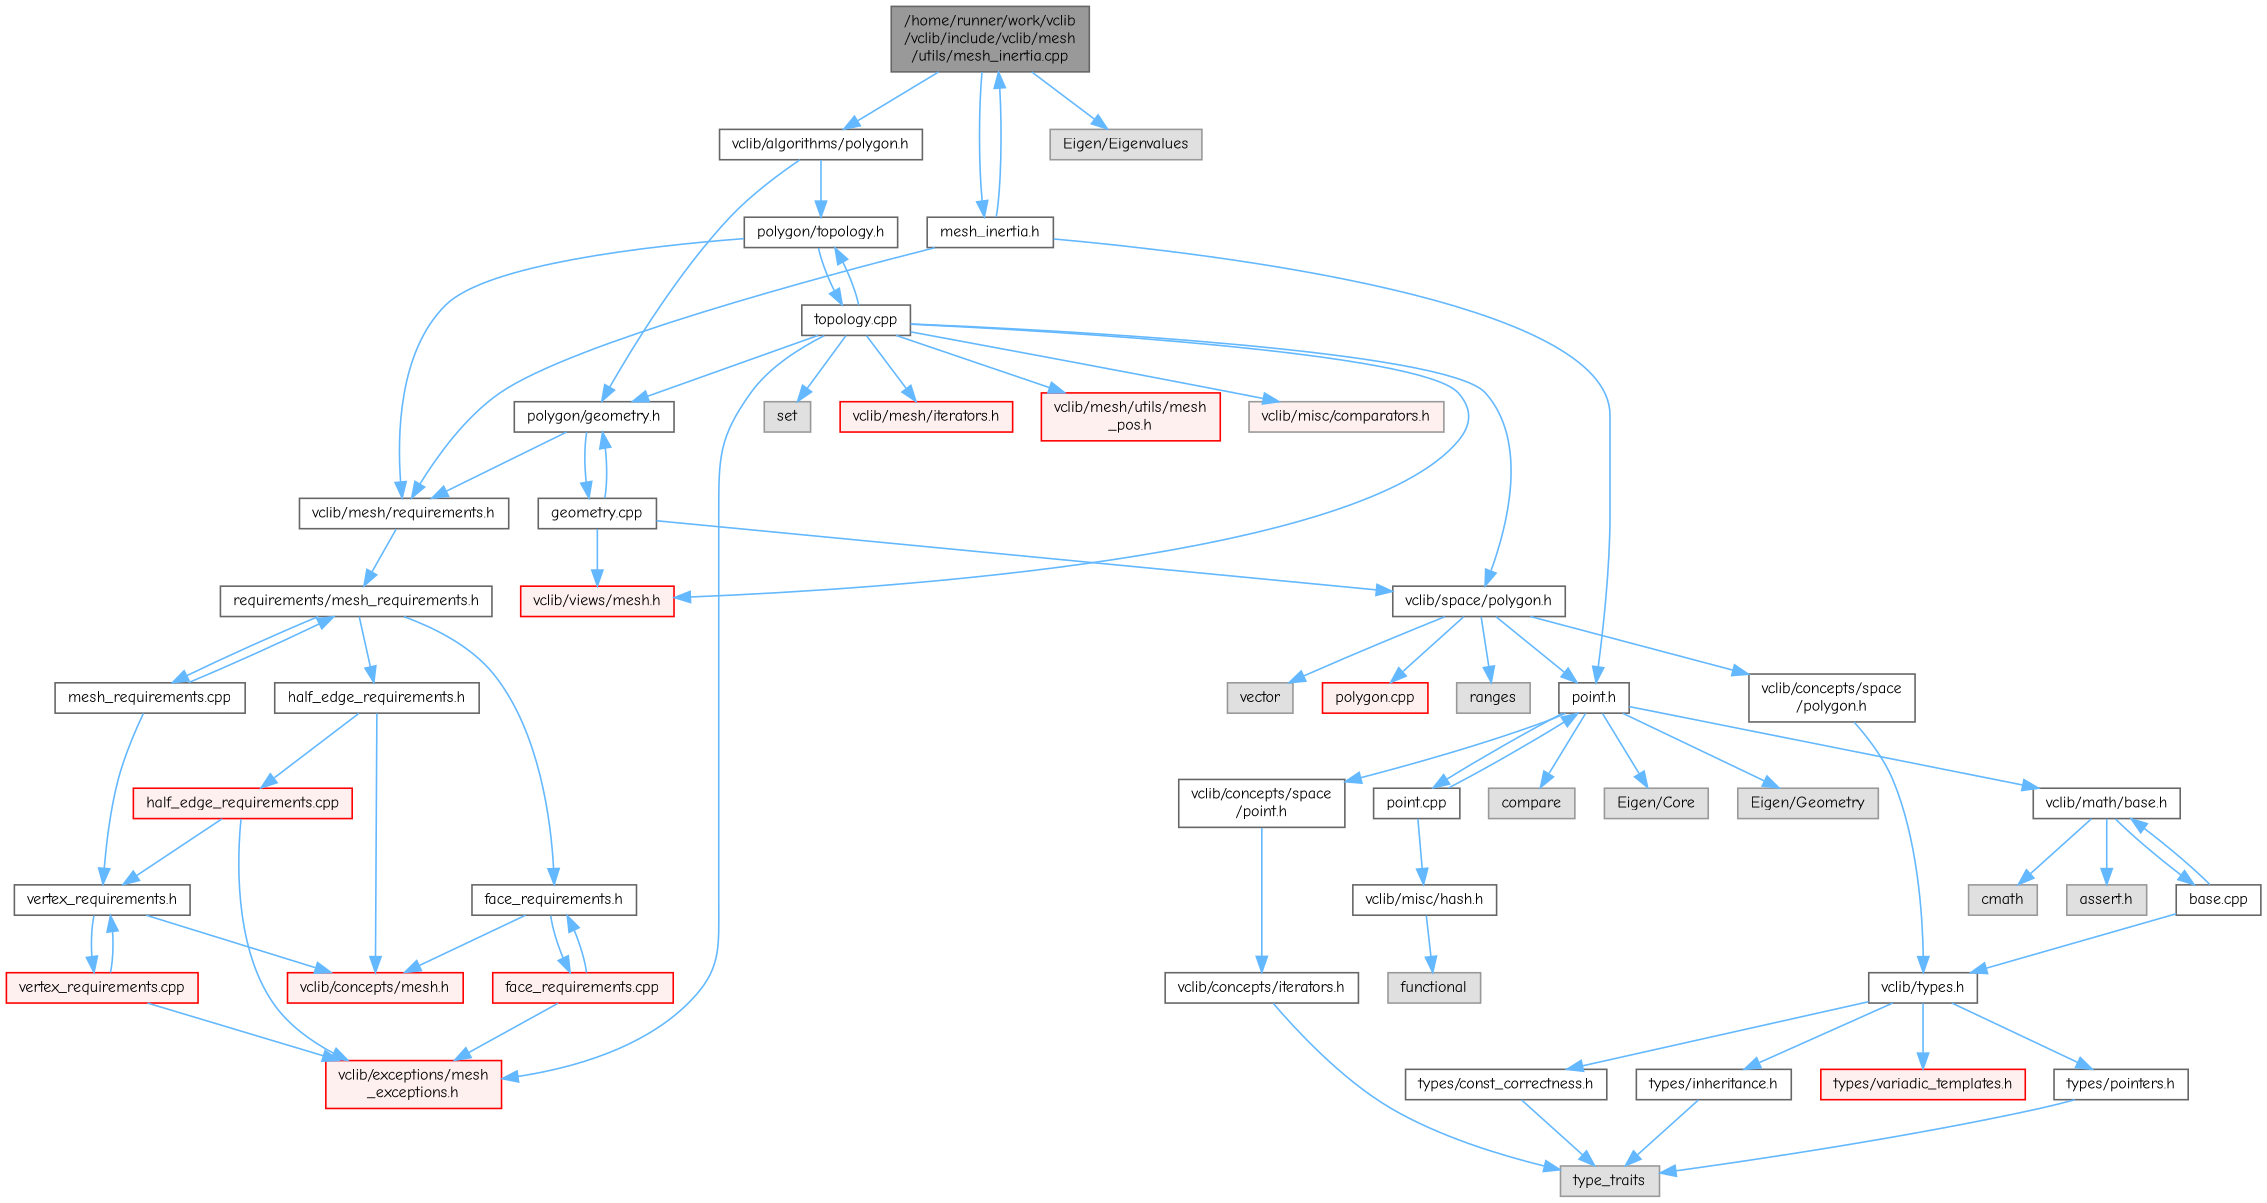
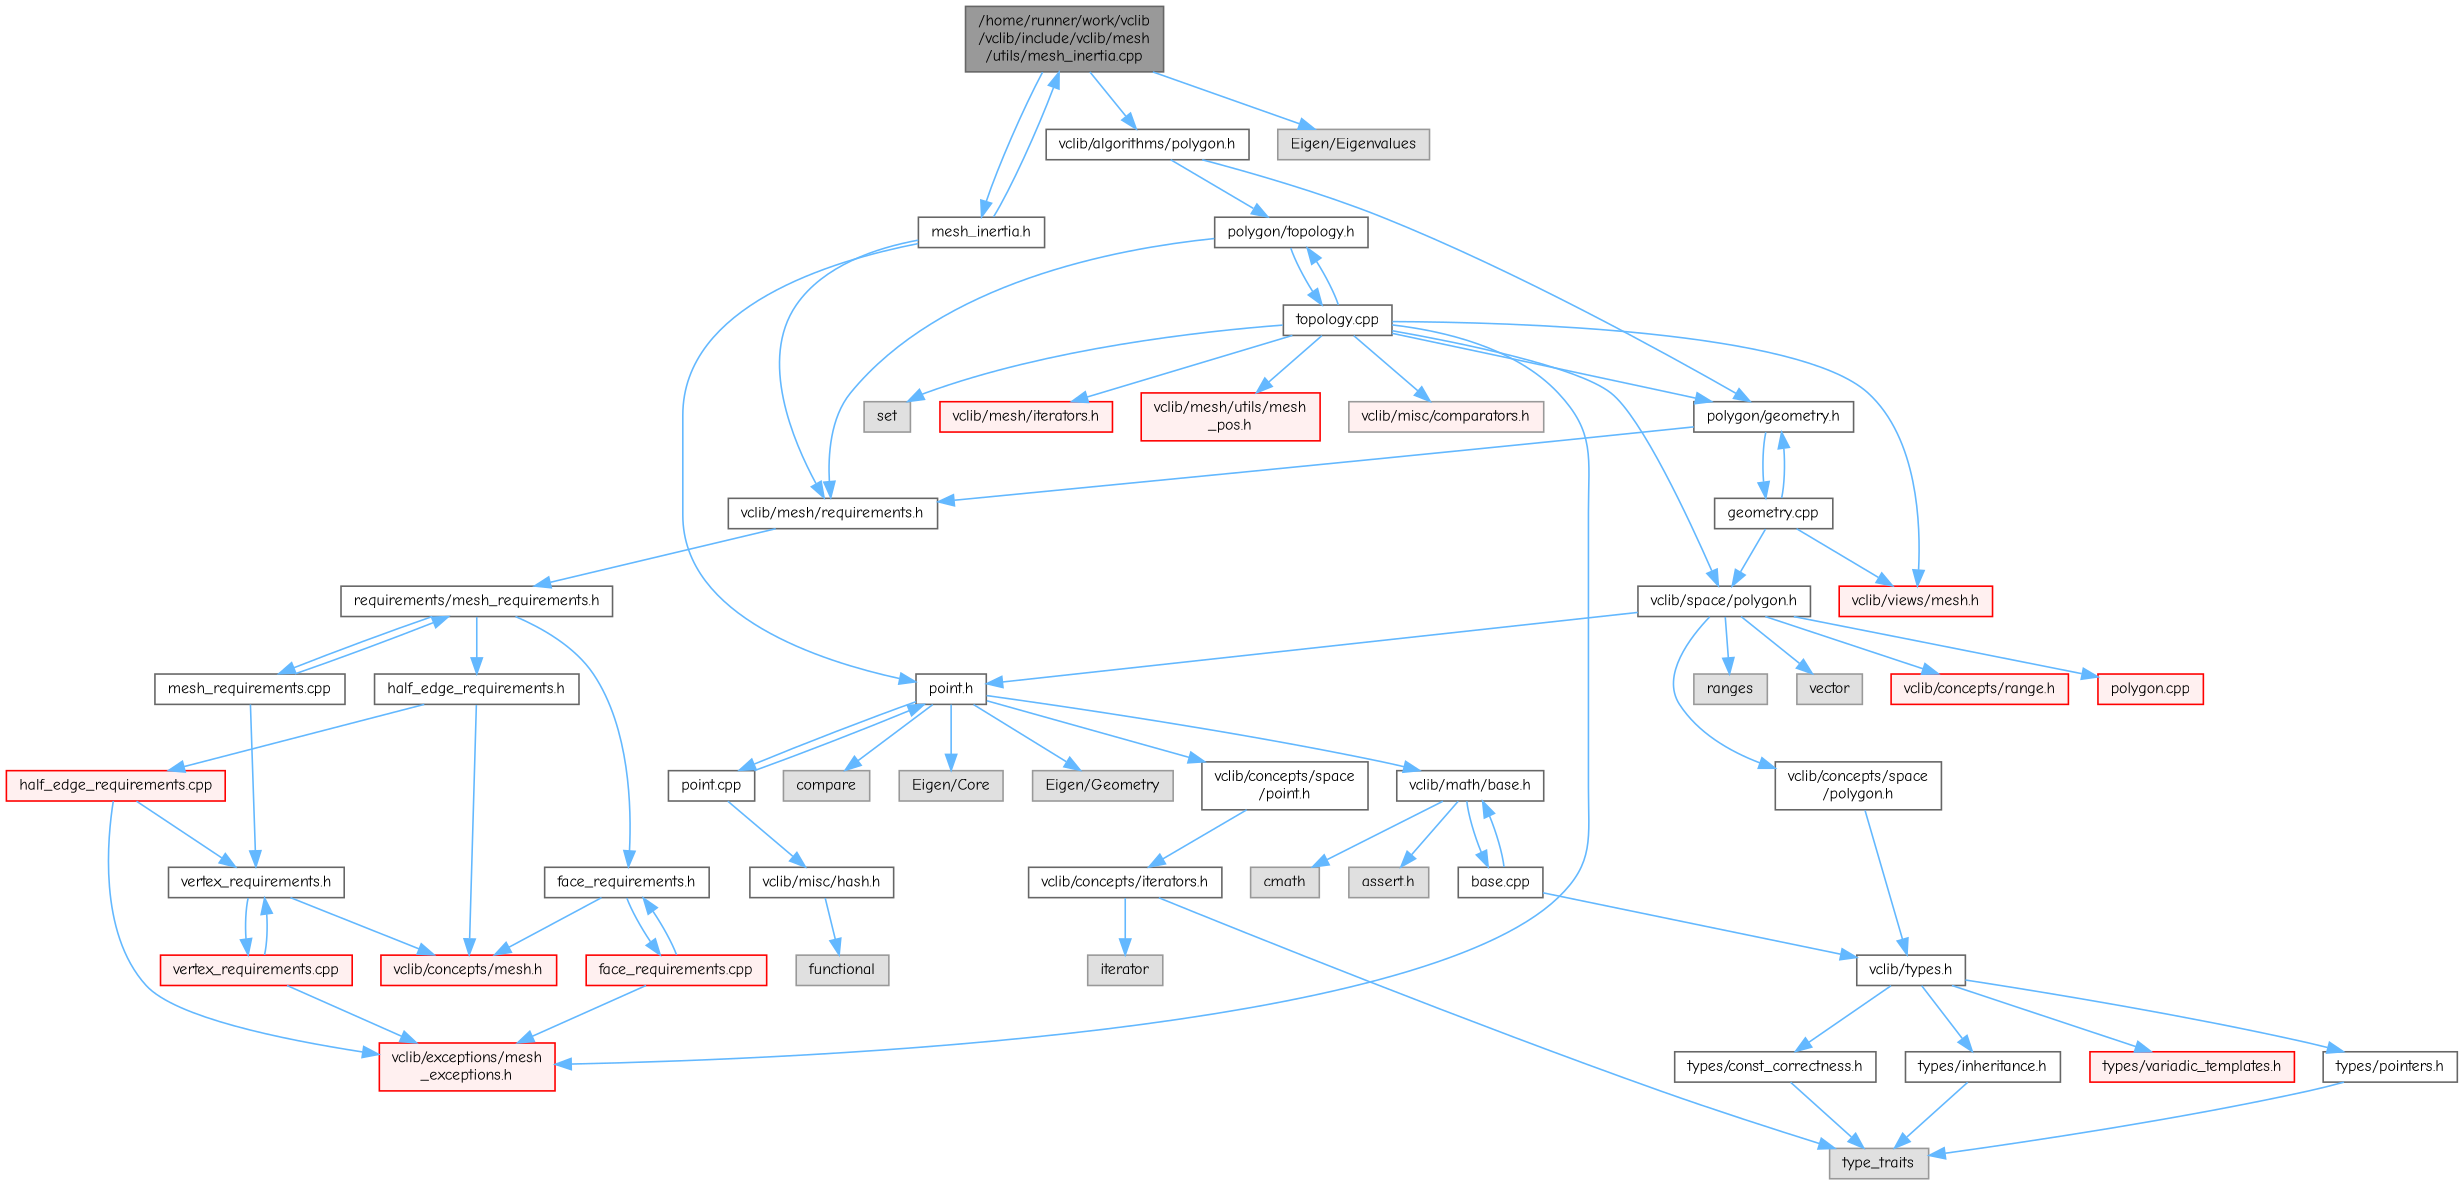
node "vclib/concepts/range.h": added
node "iterator": added
